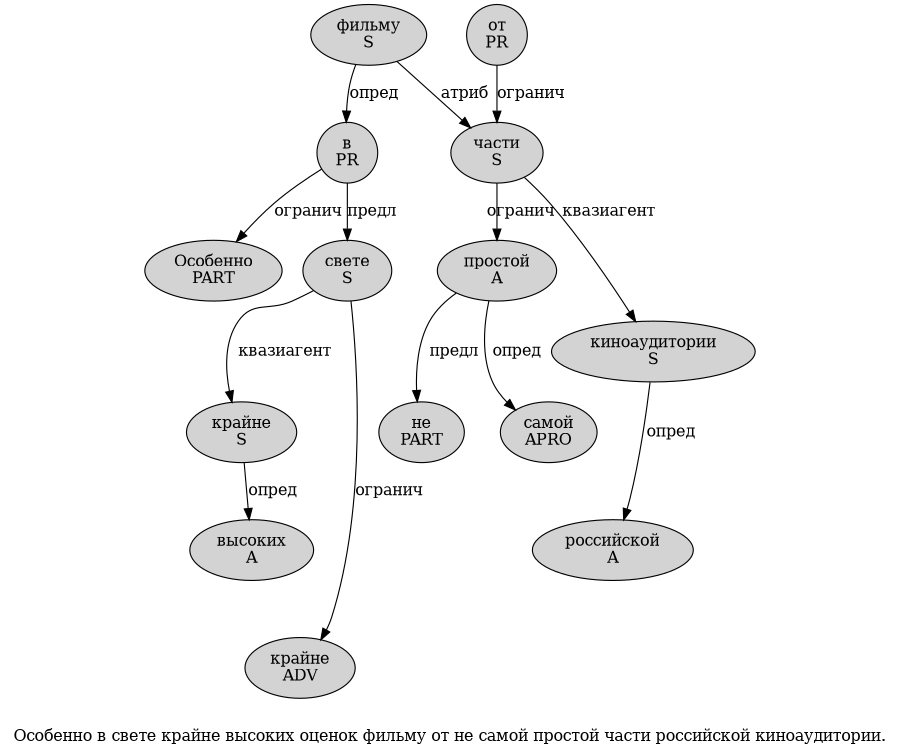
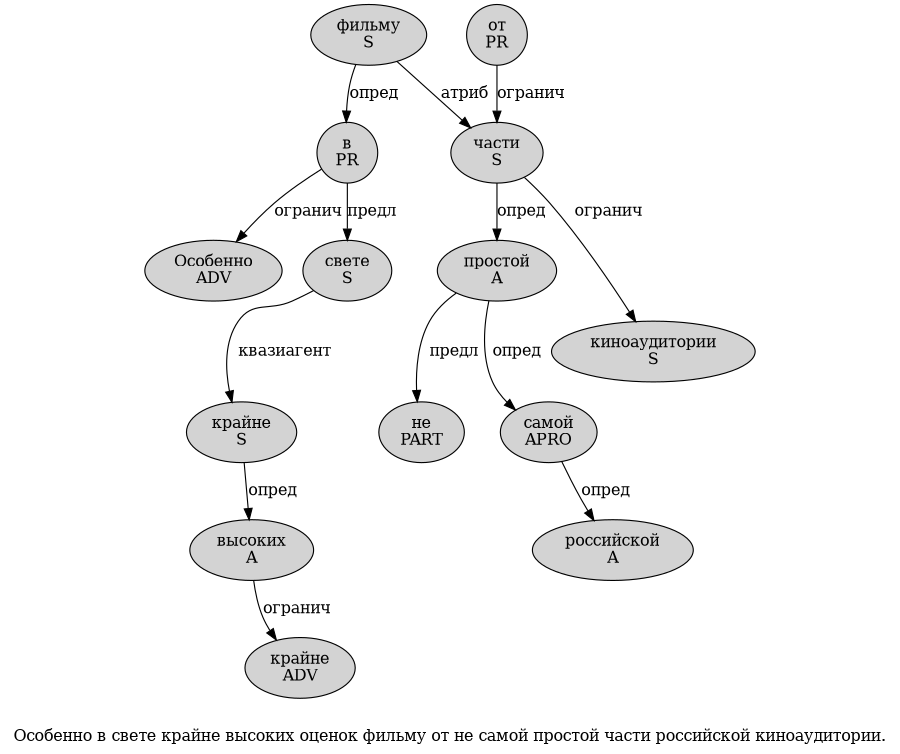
edge "части S" -> "простой A": label "огранич" -> "опред"
edge "части S" -> "киноаудитории S": label "квазиагент" -> "огранич"
node "Особенно PART": label "Особенно PART" -> "Особенно ADV"
edge "киноаудитории S" -> "российской A": now "самой APRO" -> "российской A"
edge "свете S" -> "крайне ADV": now "высоких A" -> "крайне ADV"
